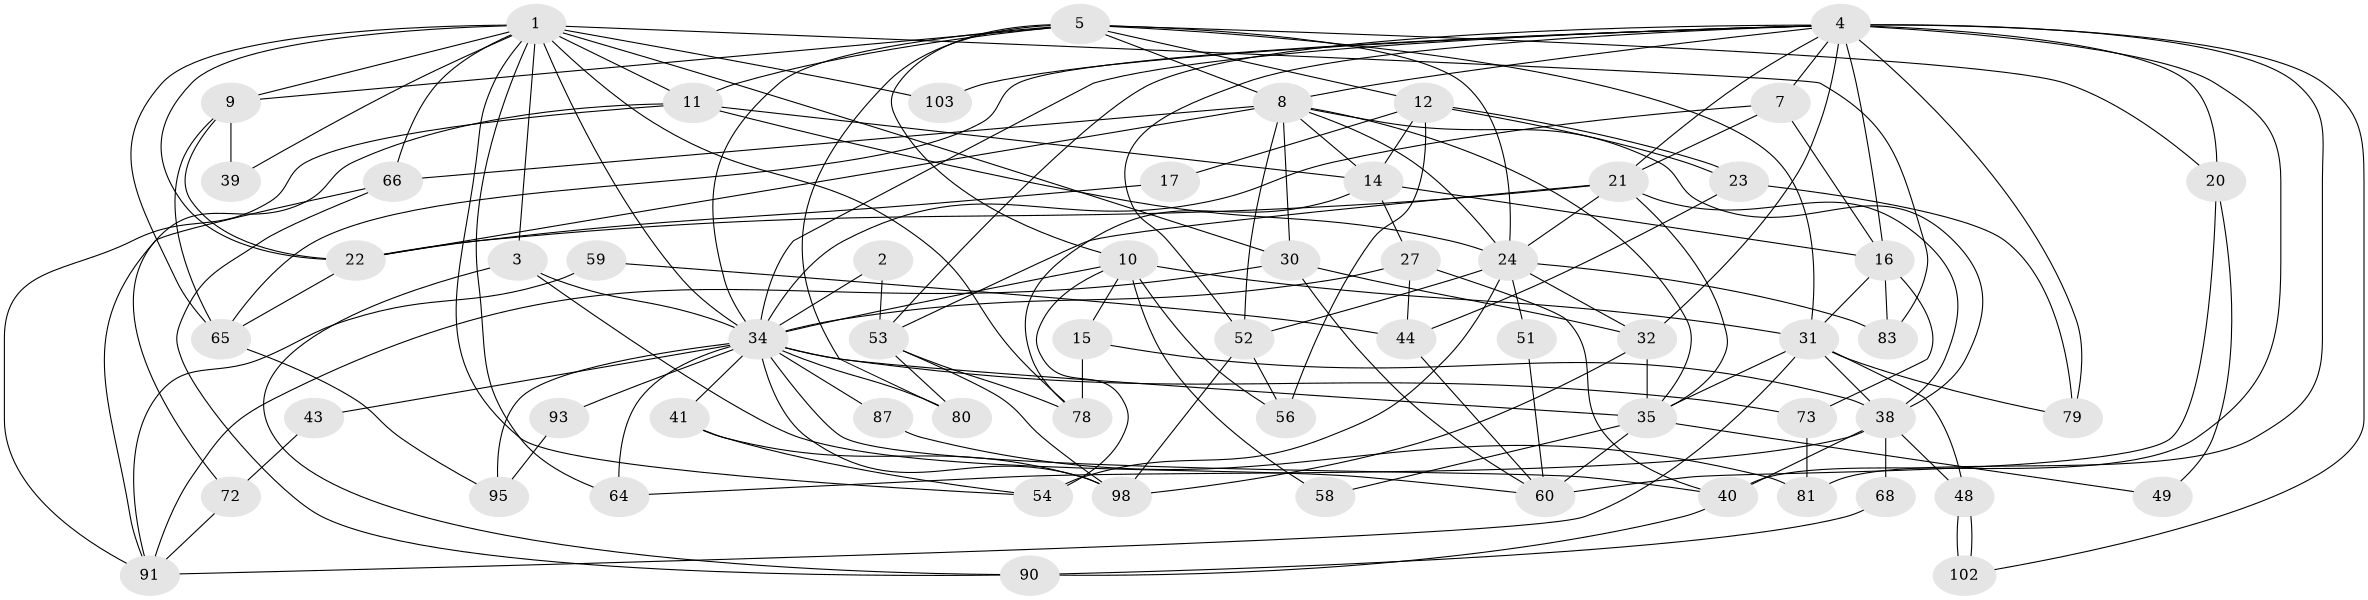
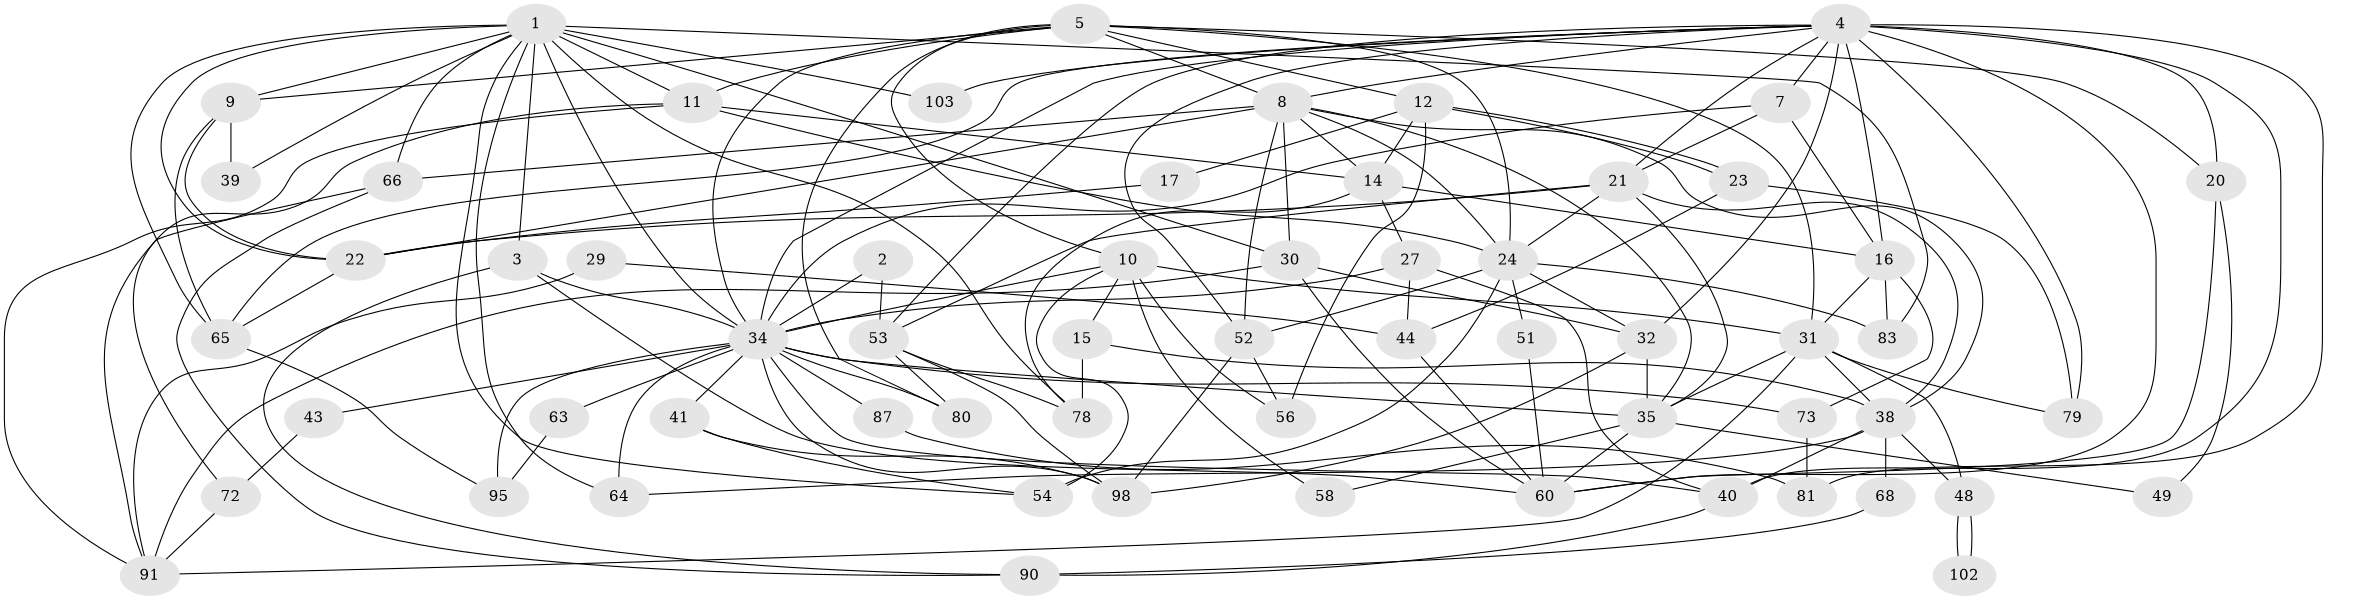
edge "4" -- "102": now "4" -- "60"
node "59": label "59" -> "29"
node "93": label "93" -> "63"
